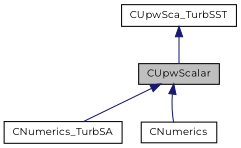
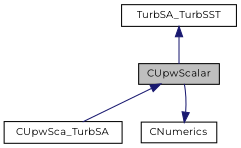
node "CUpwSca_TurbSST": label "CUpwSca_TurbSST" -> "TurbSA_TurbSST"
edge "CNumerics" -> "CUpwScalar": reversed
node "CNumerics_TurbSA": label "CNumerics_TurbSA" -> "CUpwSca_TurbSA"
